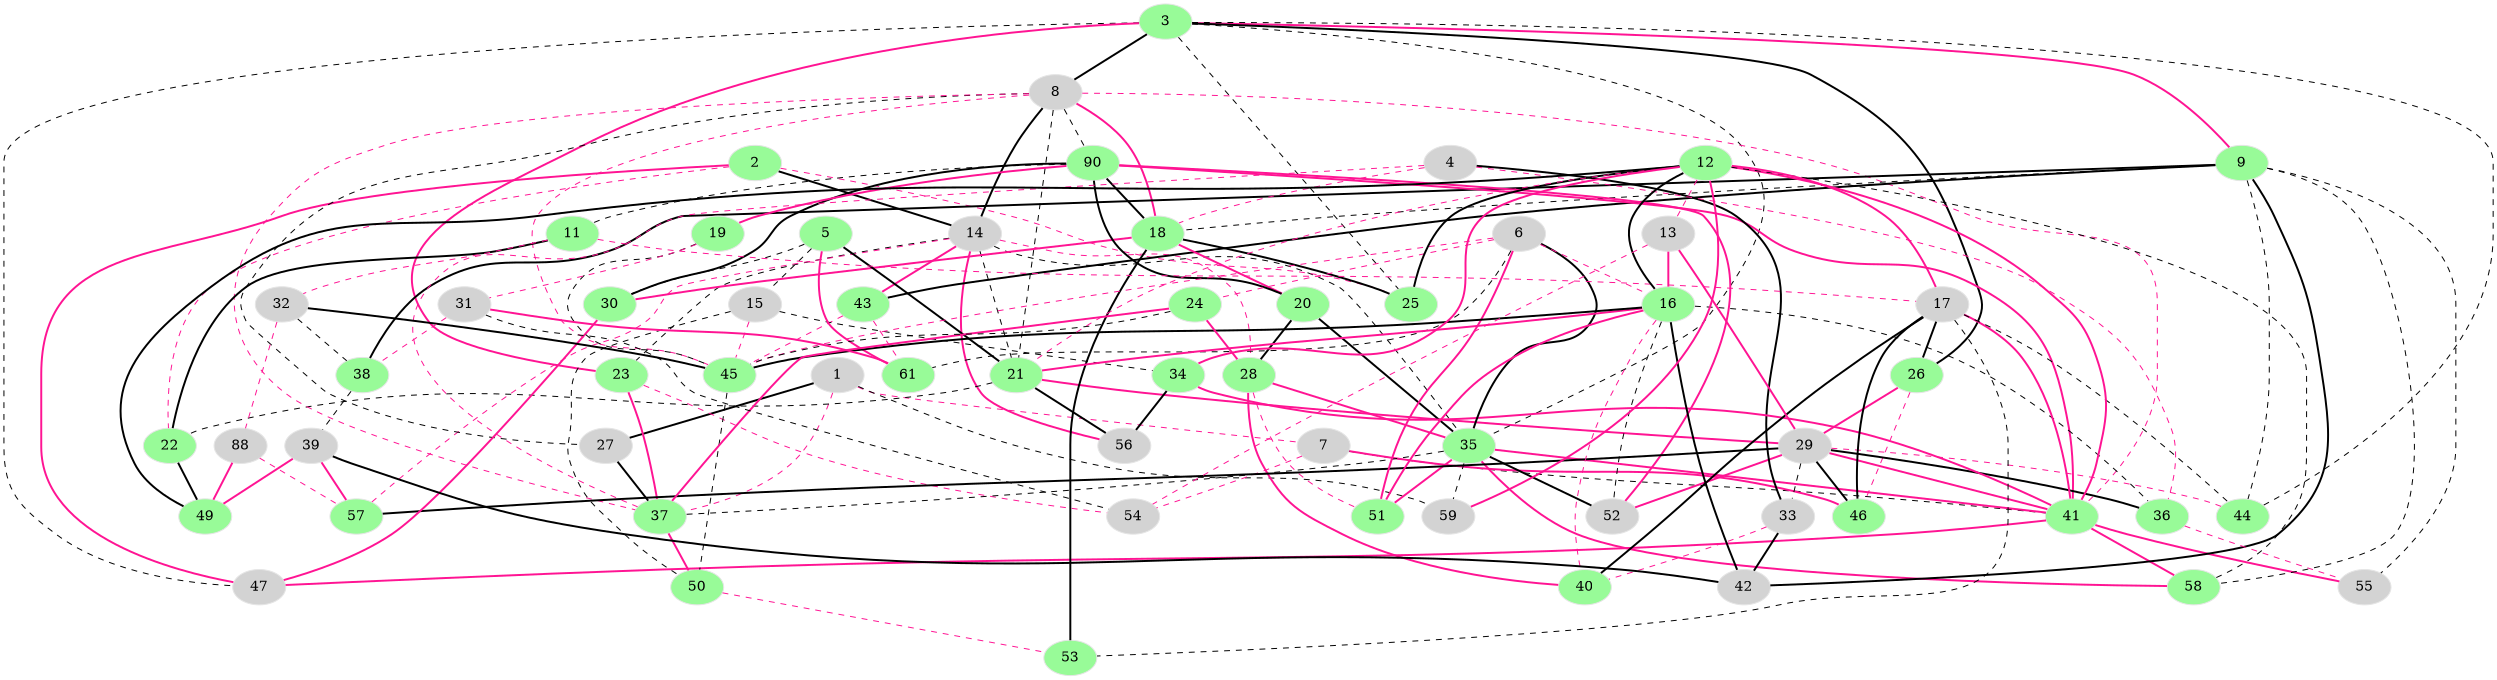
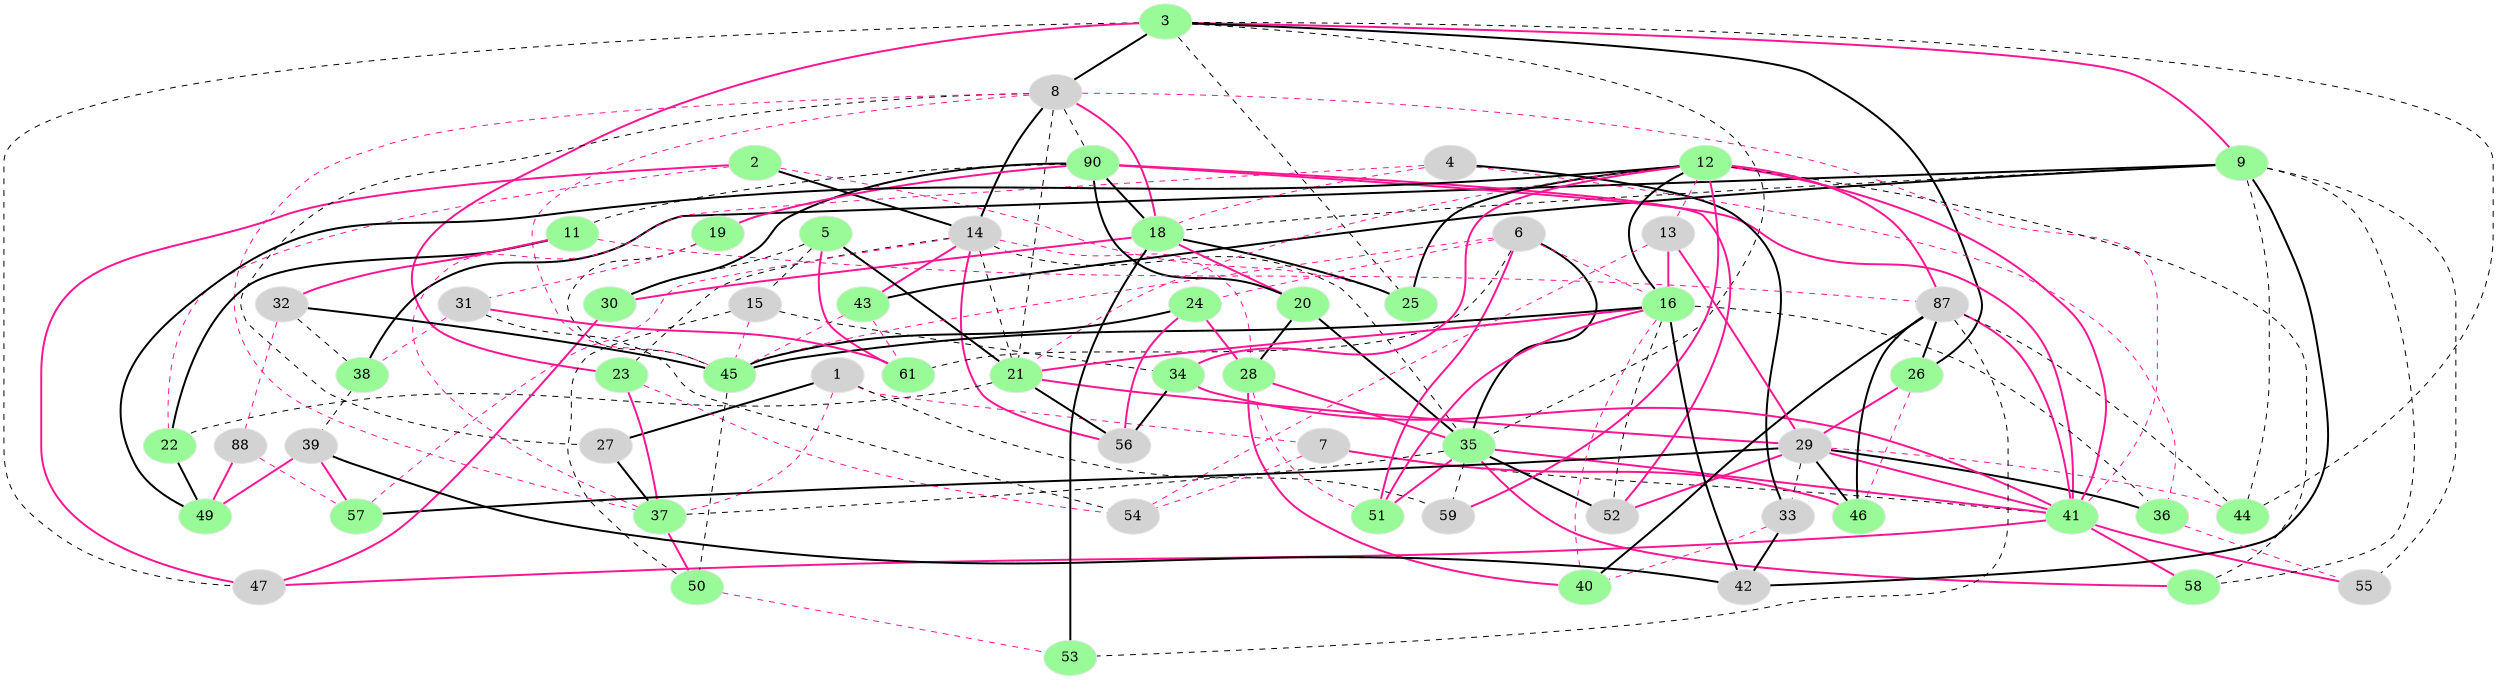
edge "11" -- "32": style dashed -> bold
node "17": label "17" -> "87"
edge "24" -- "45": style dashed -> bold
edge "24" -- "37": now "24" -- "56"
